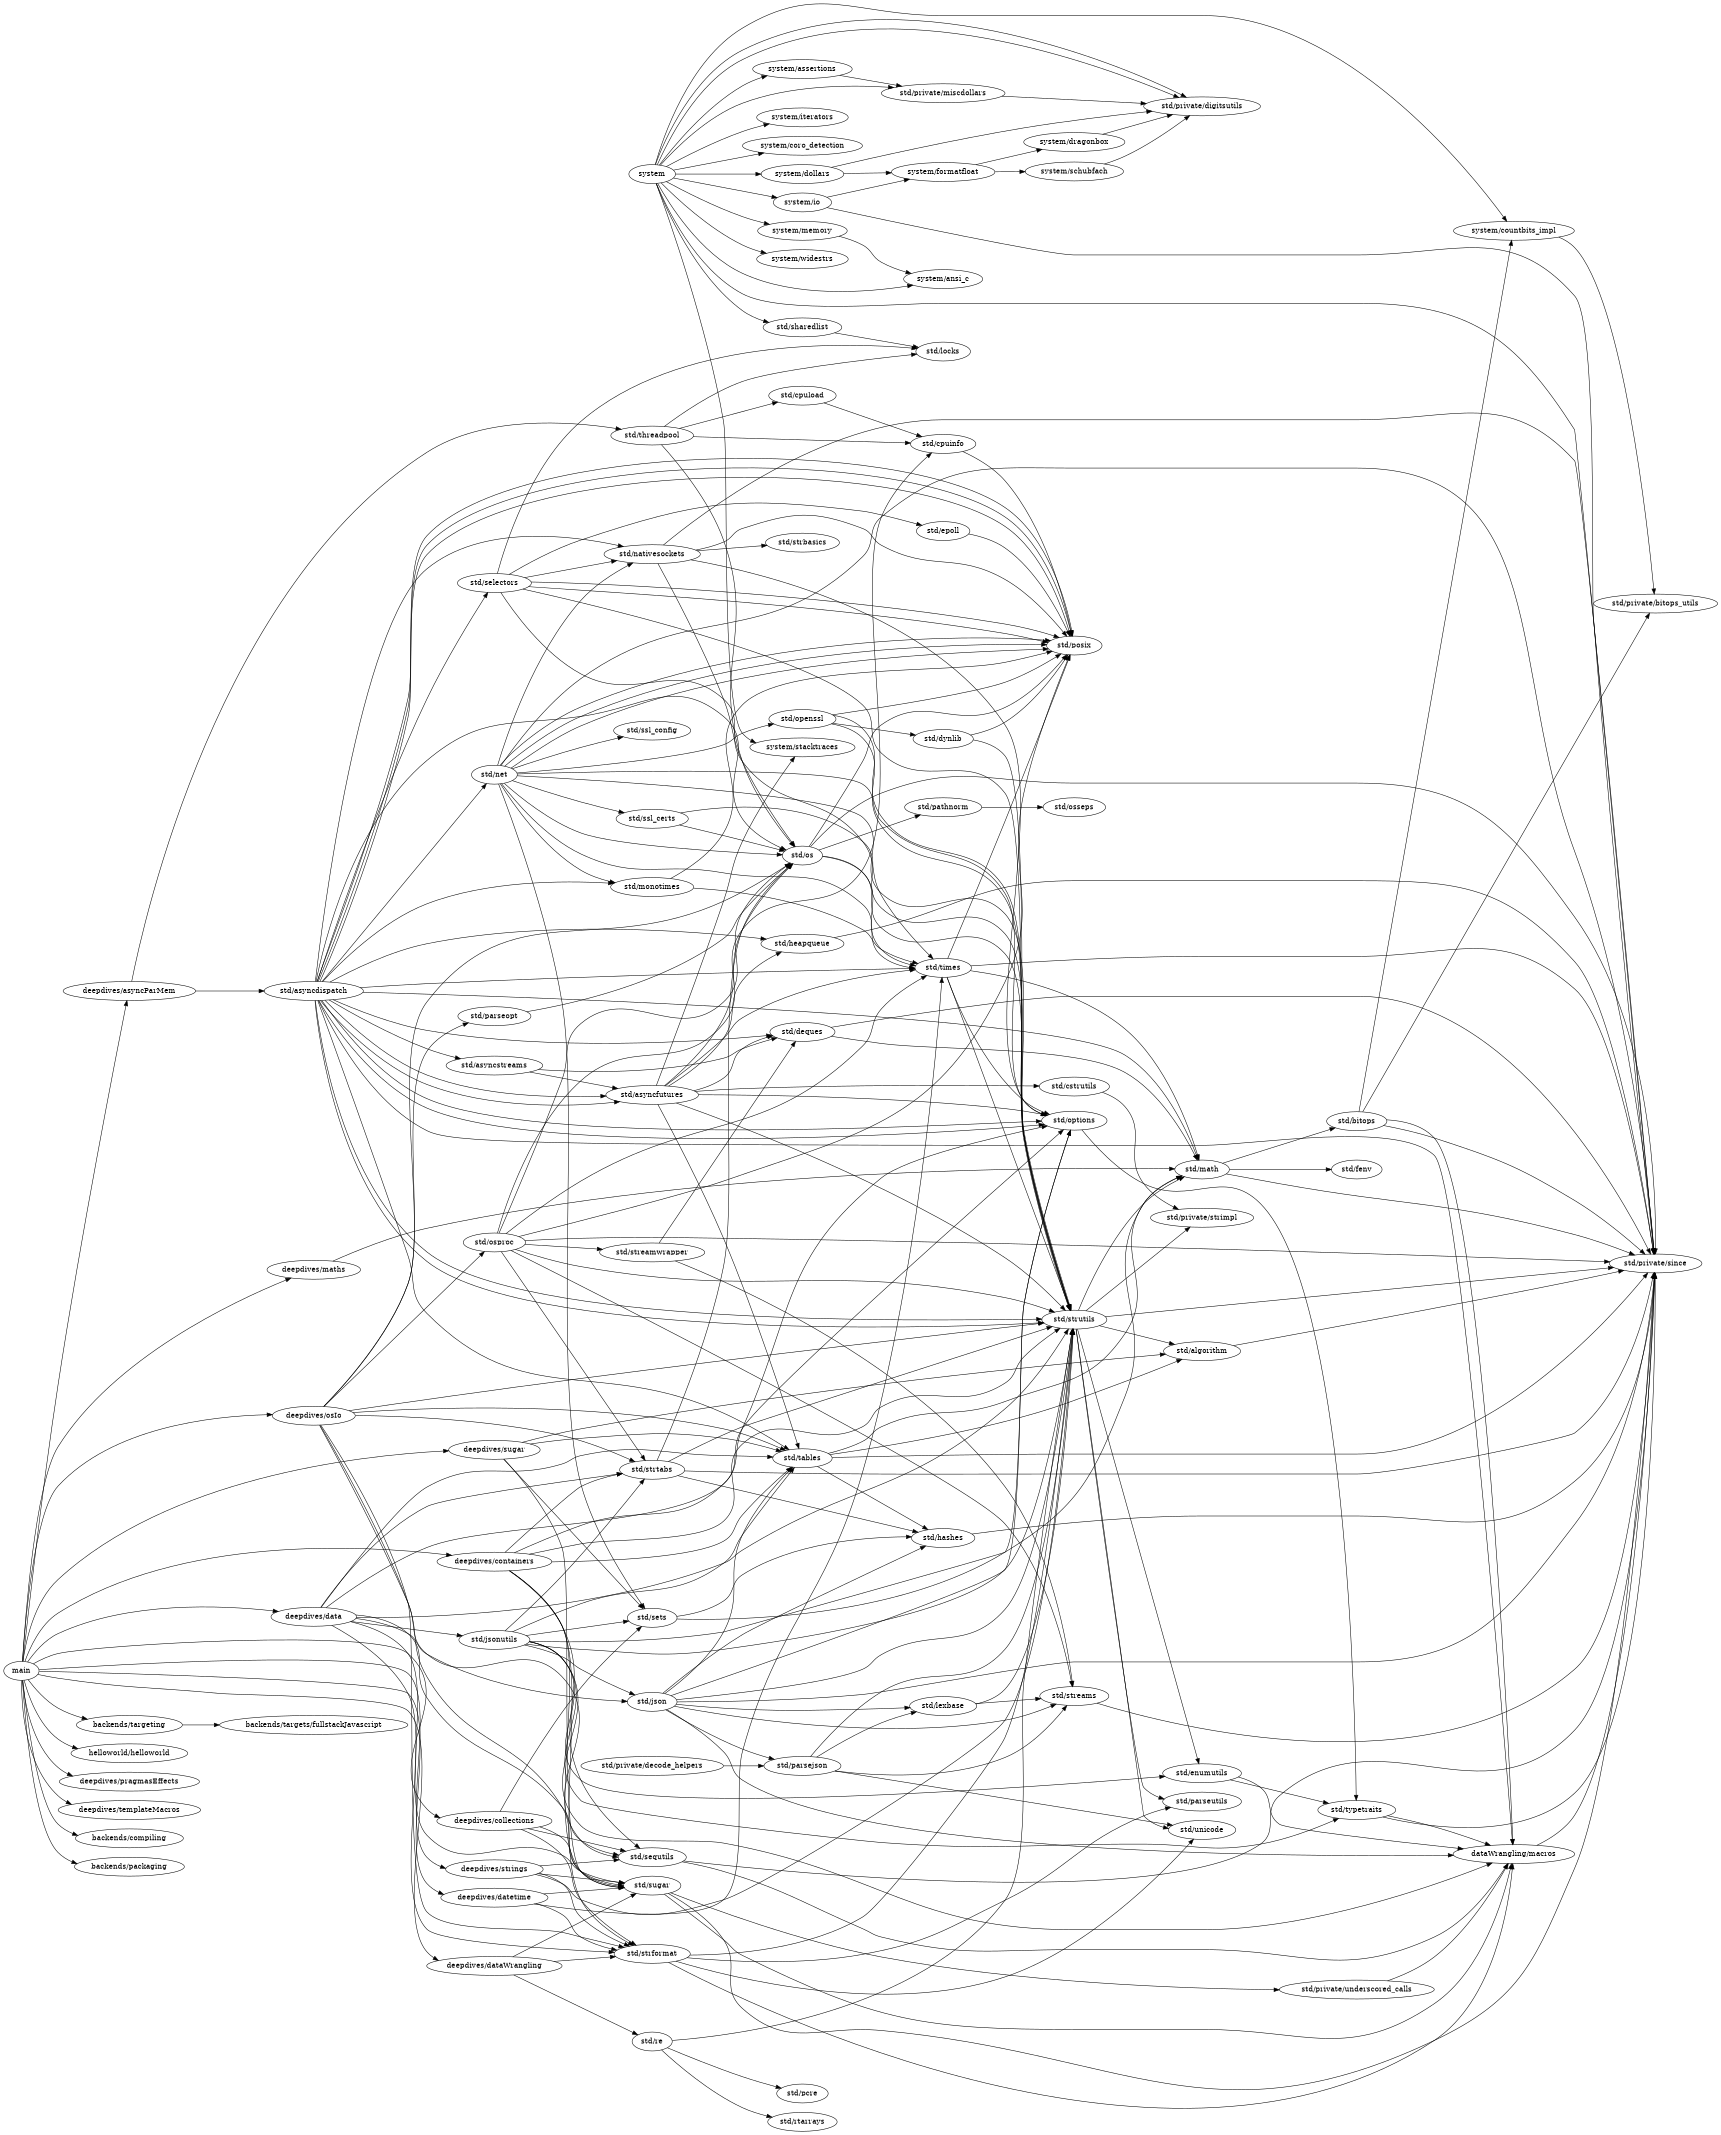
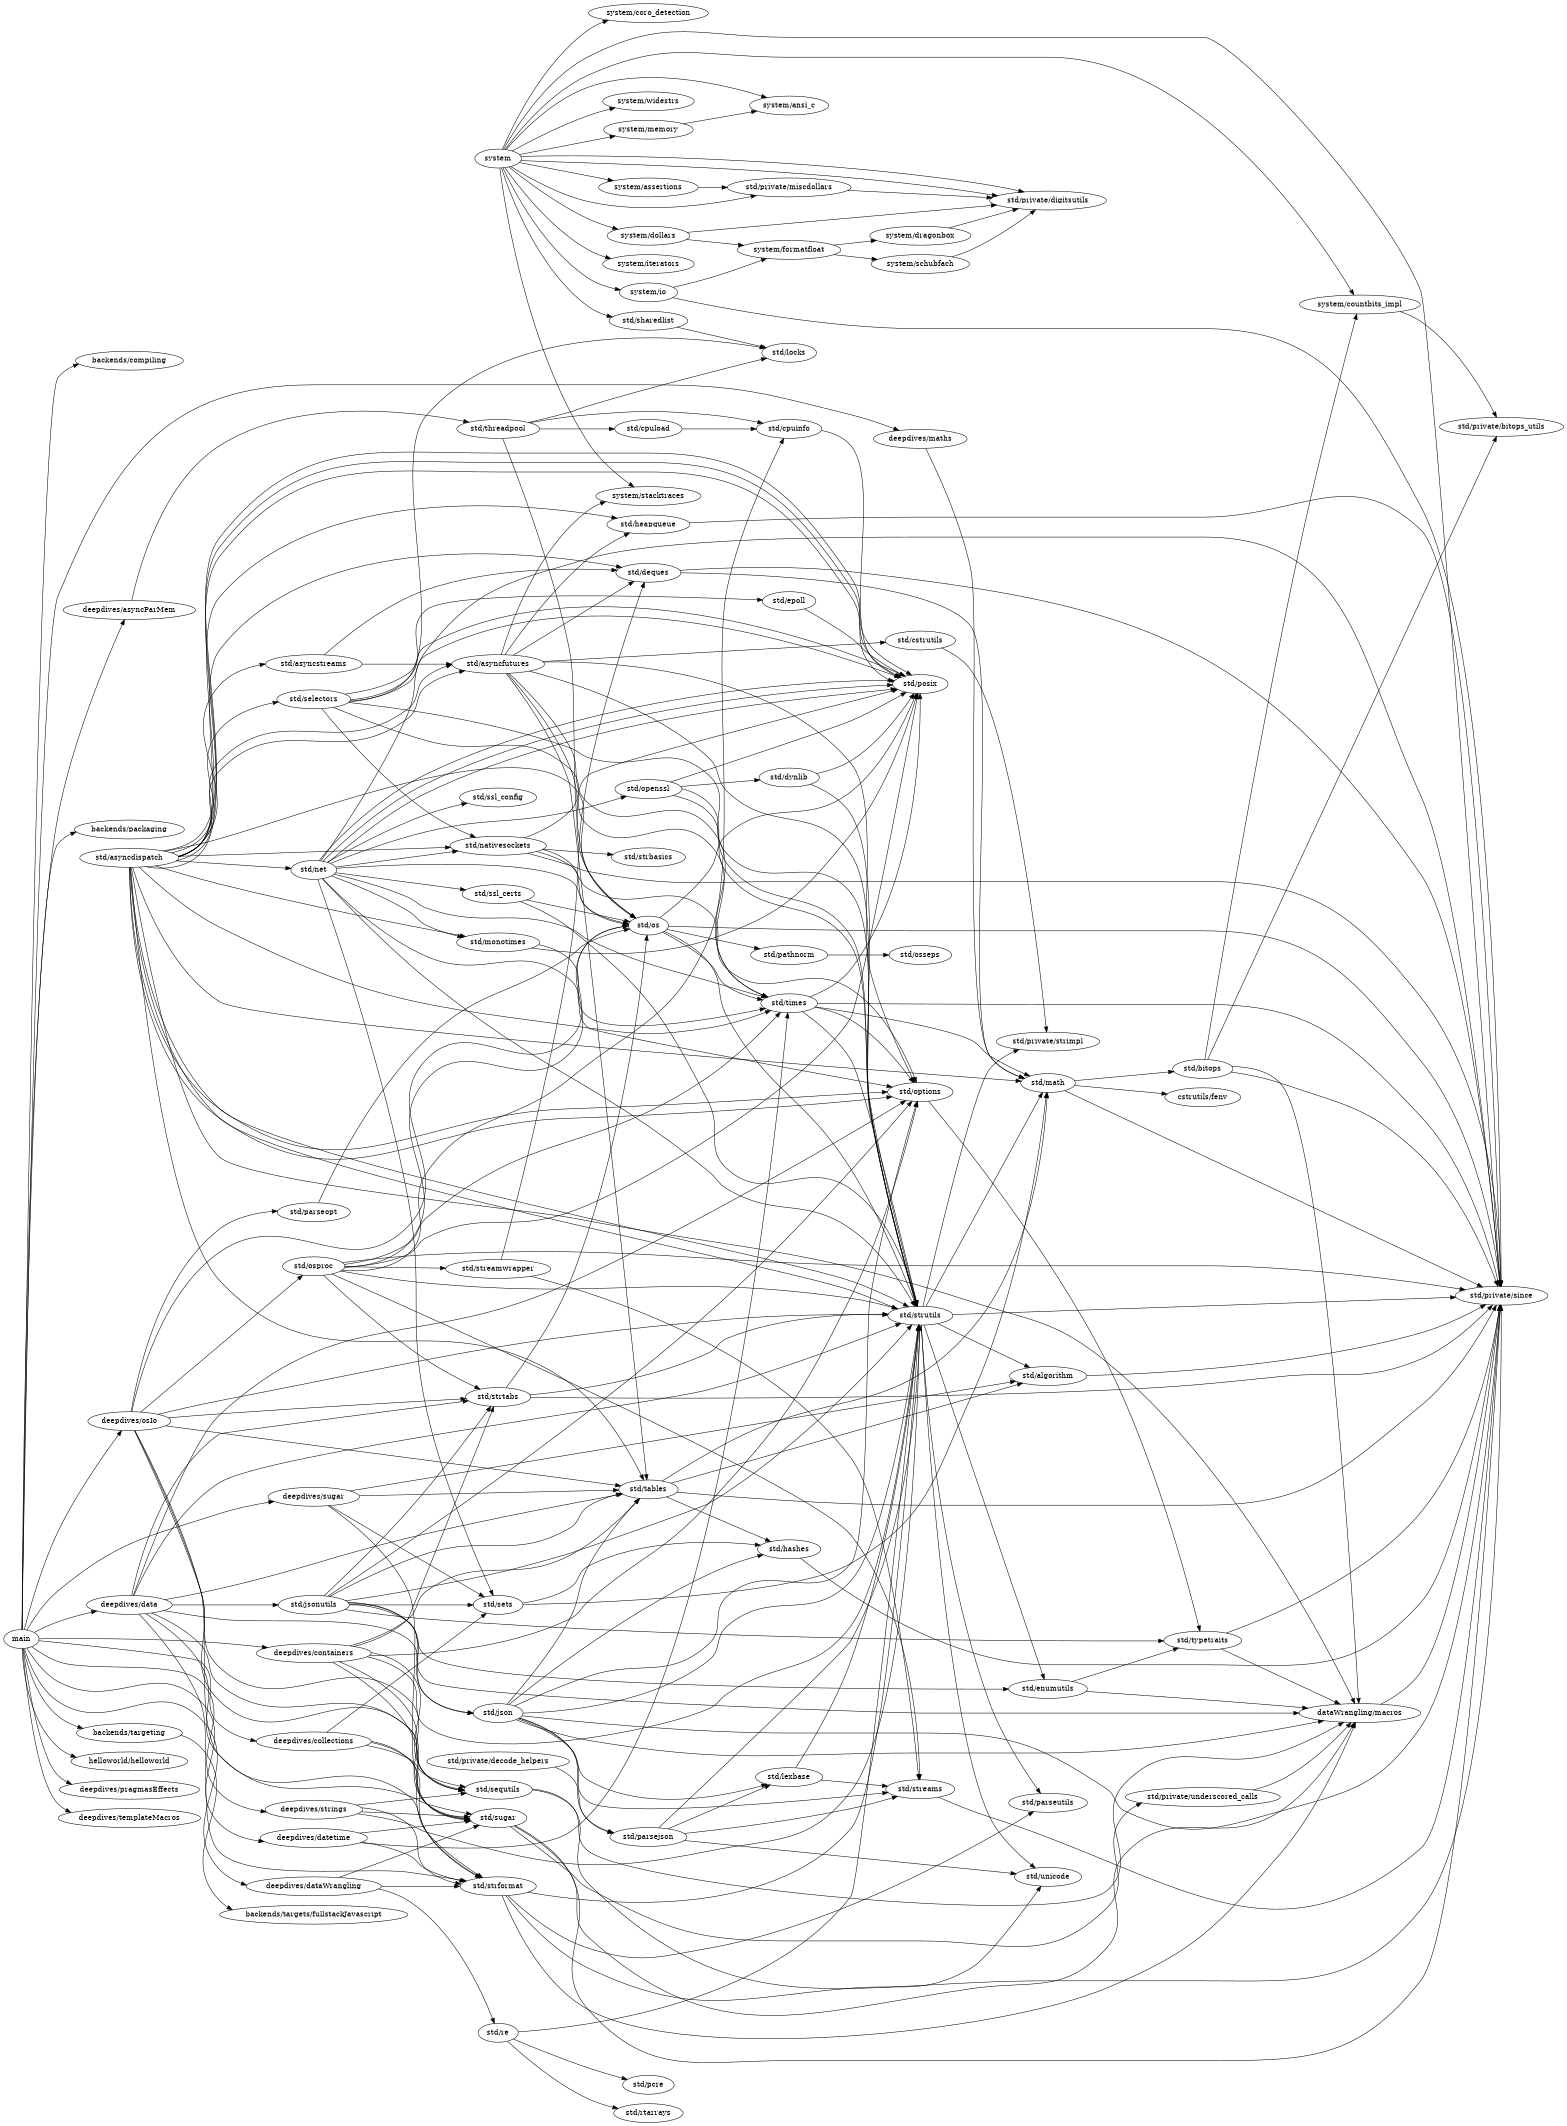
edge "deepdives/asyncParMem" -> "std/asyncdispatch": removed
node "std/fenv": label "std/fenv" -> "cstrutils/fenv"
edge "std/strtabs" -> "std/hashes": removed
